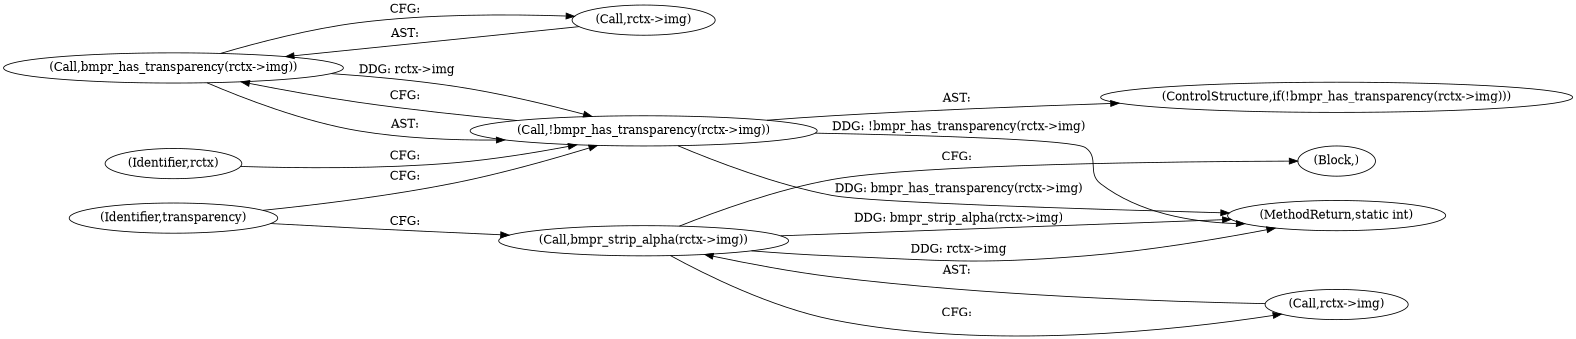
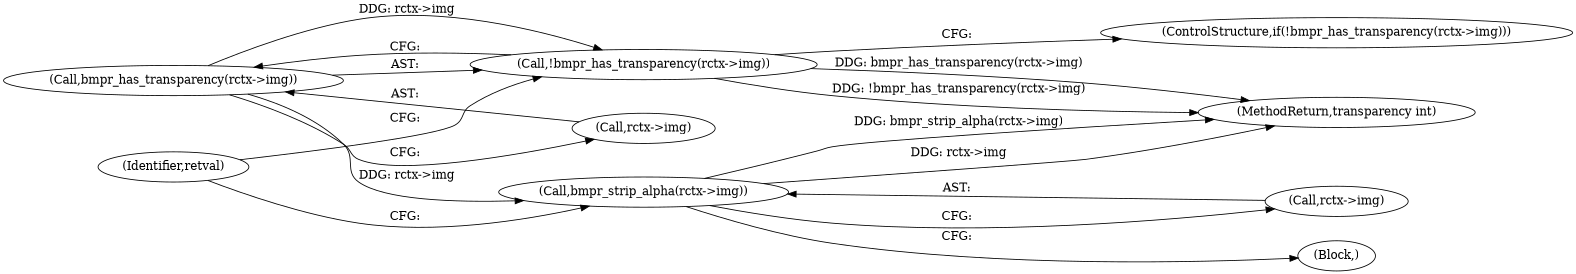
edge "(Call,!bmpr_has_transparency(rctx->img))" -> "(ControlStructure,if(!bmpr_has_transparency(rctx->img)))": label "AST: " -> "CFG: "
node "(Identifier,rctx)": removed
edge "(Call,bmpr_has_transparency(rctx->img))" -> "(Call,bmpr_strip_alpha(rctx->img))": added, label "DDG: rctx->img"
node "(MethodReturn,static int)": label "(MethodReturn,static int)" -> "(MethodReturn,transparency int)"
node "(Identifier,transparency)": label "(Identifier,transparency)" -> "(Identifier,retval)"
